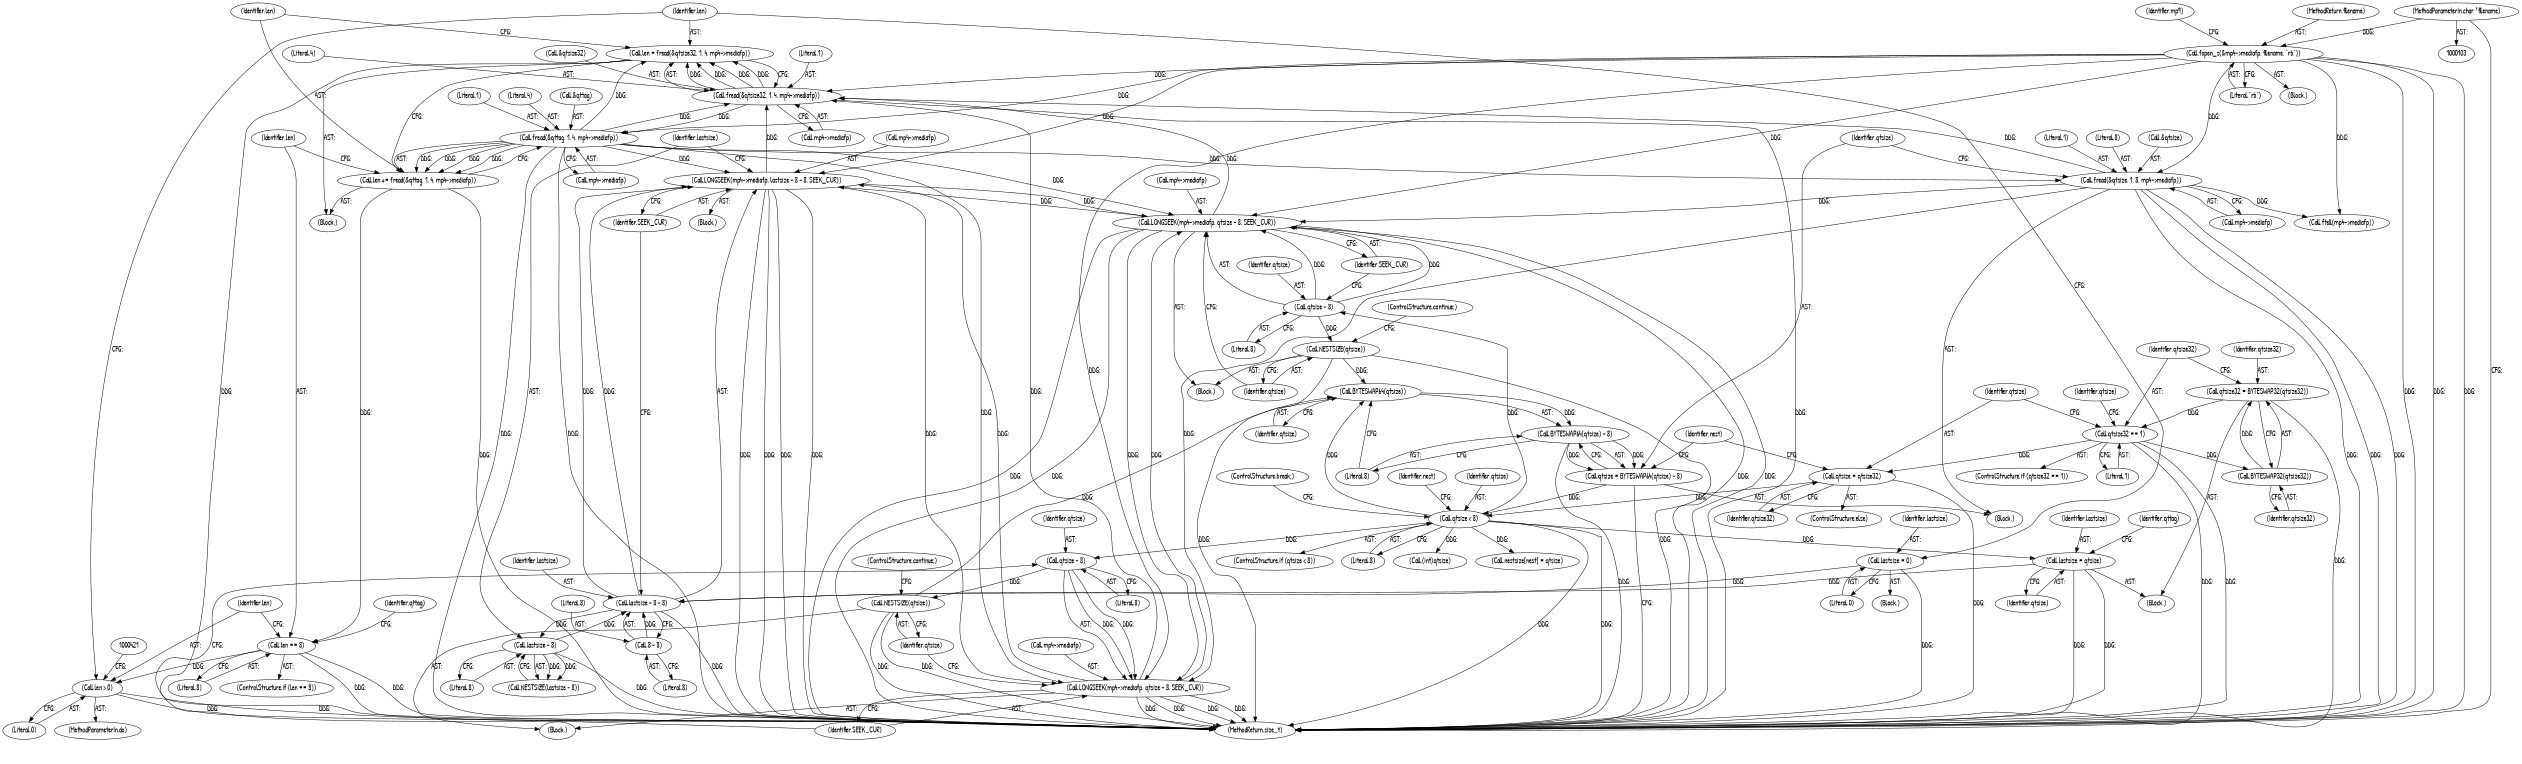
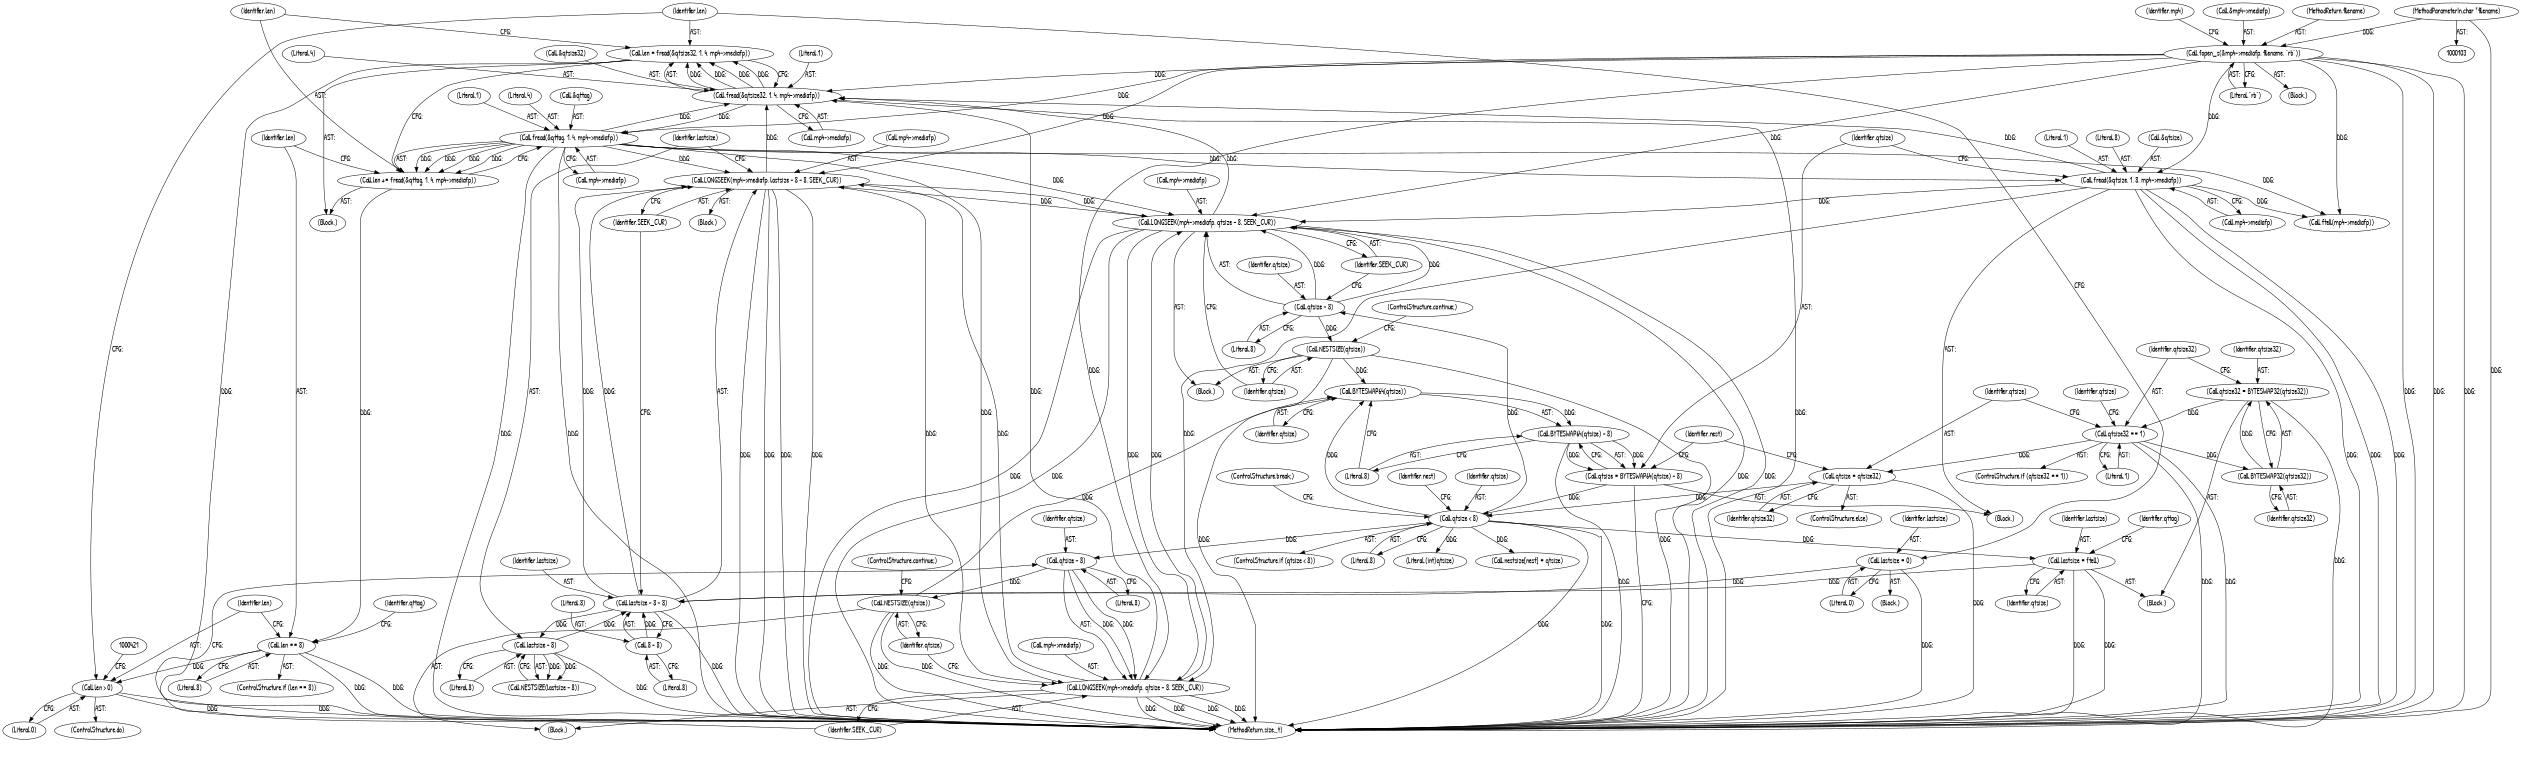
node "(Identifier,mp9)": label "(Identifier,mp9)" -> "(Identifier,mp4)"
node "(Call,&mp4->mediafp)": added
edge "(Call,fread(&qttag, 1, 4, mp4->mediafp))" -> "(Call,len = fread(&qtsize32, 1, 4, mp4->mediafp))": now "(Call,fread(&qttag, 1, 4, mp4->mediafp))" -> "(Call,ftell(mp4->mediafp))"
edge "(MethodParameterIn,char *filename)" -> "(MethodReturn,size_t)": label "CFG: " -> "DDG: "
node "(Call,(int)qtsize)": label "(Call,(int)qtsize)" -> "(Literal,(int)qtsize)"
node "(Call,lastsize = qtsize)": label "(Call,lastsize = qtsize)" -> "(Call,lastsize = ftell)"
edge "(Call,len += fread(&qttag, 1, 4, mp4->mediafp))" -> "(MethodReturn,size_t)": removed, label "DDG:"
node "(MethodParameterIn,do)": label "(MethodParameterIn,do)" -> "(ControlStructure,do)"
